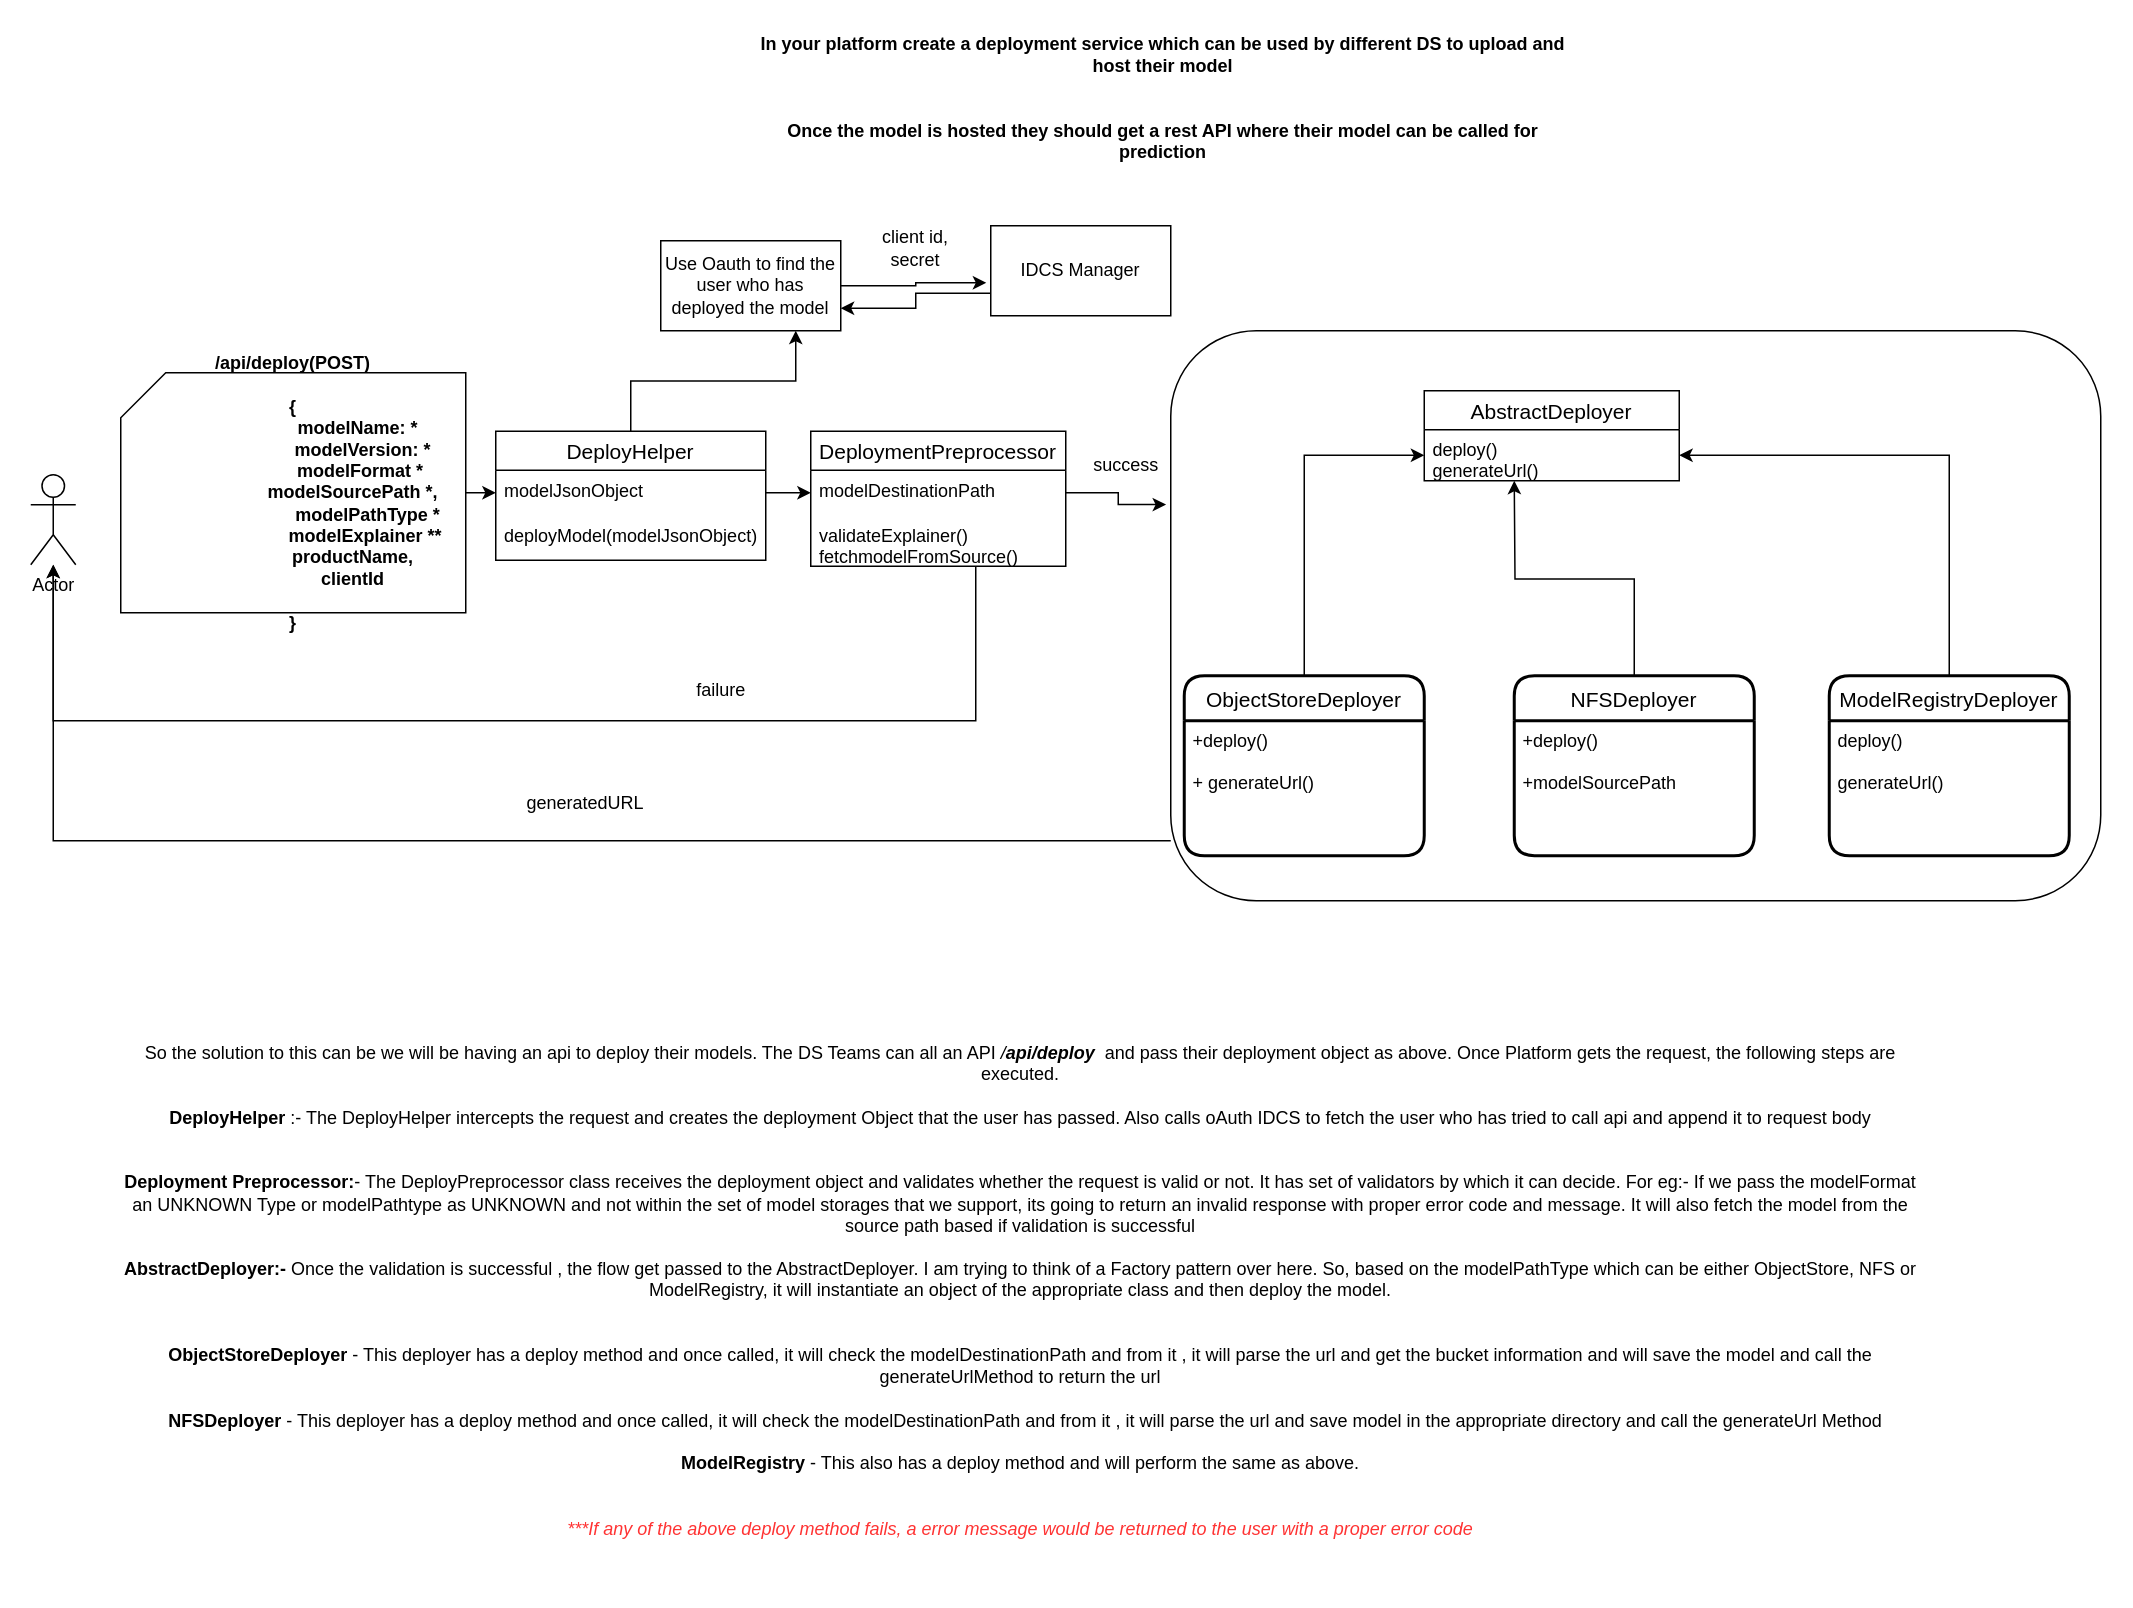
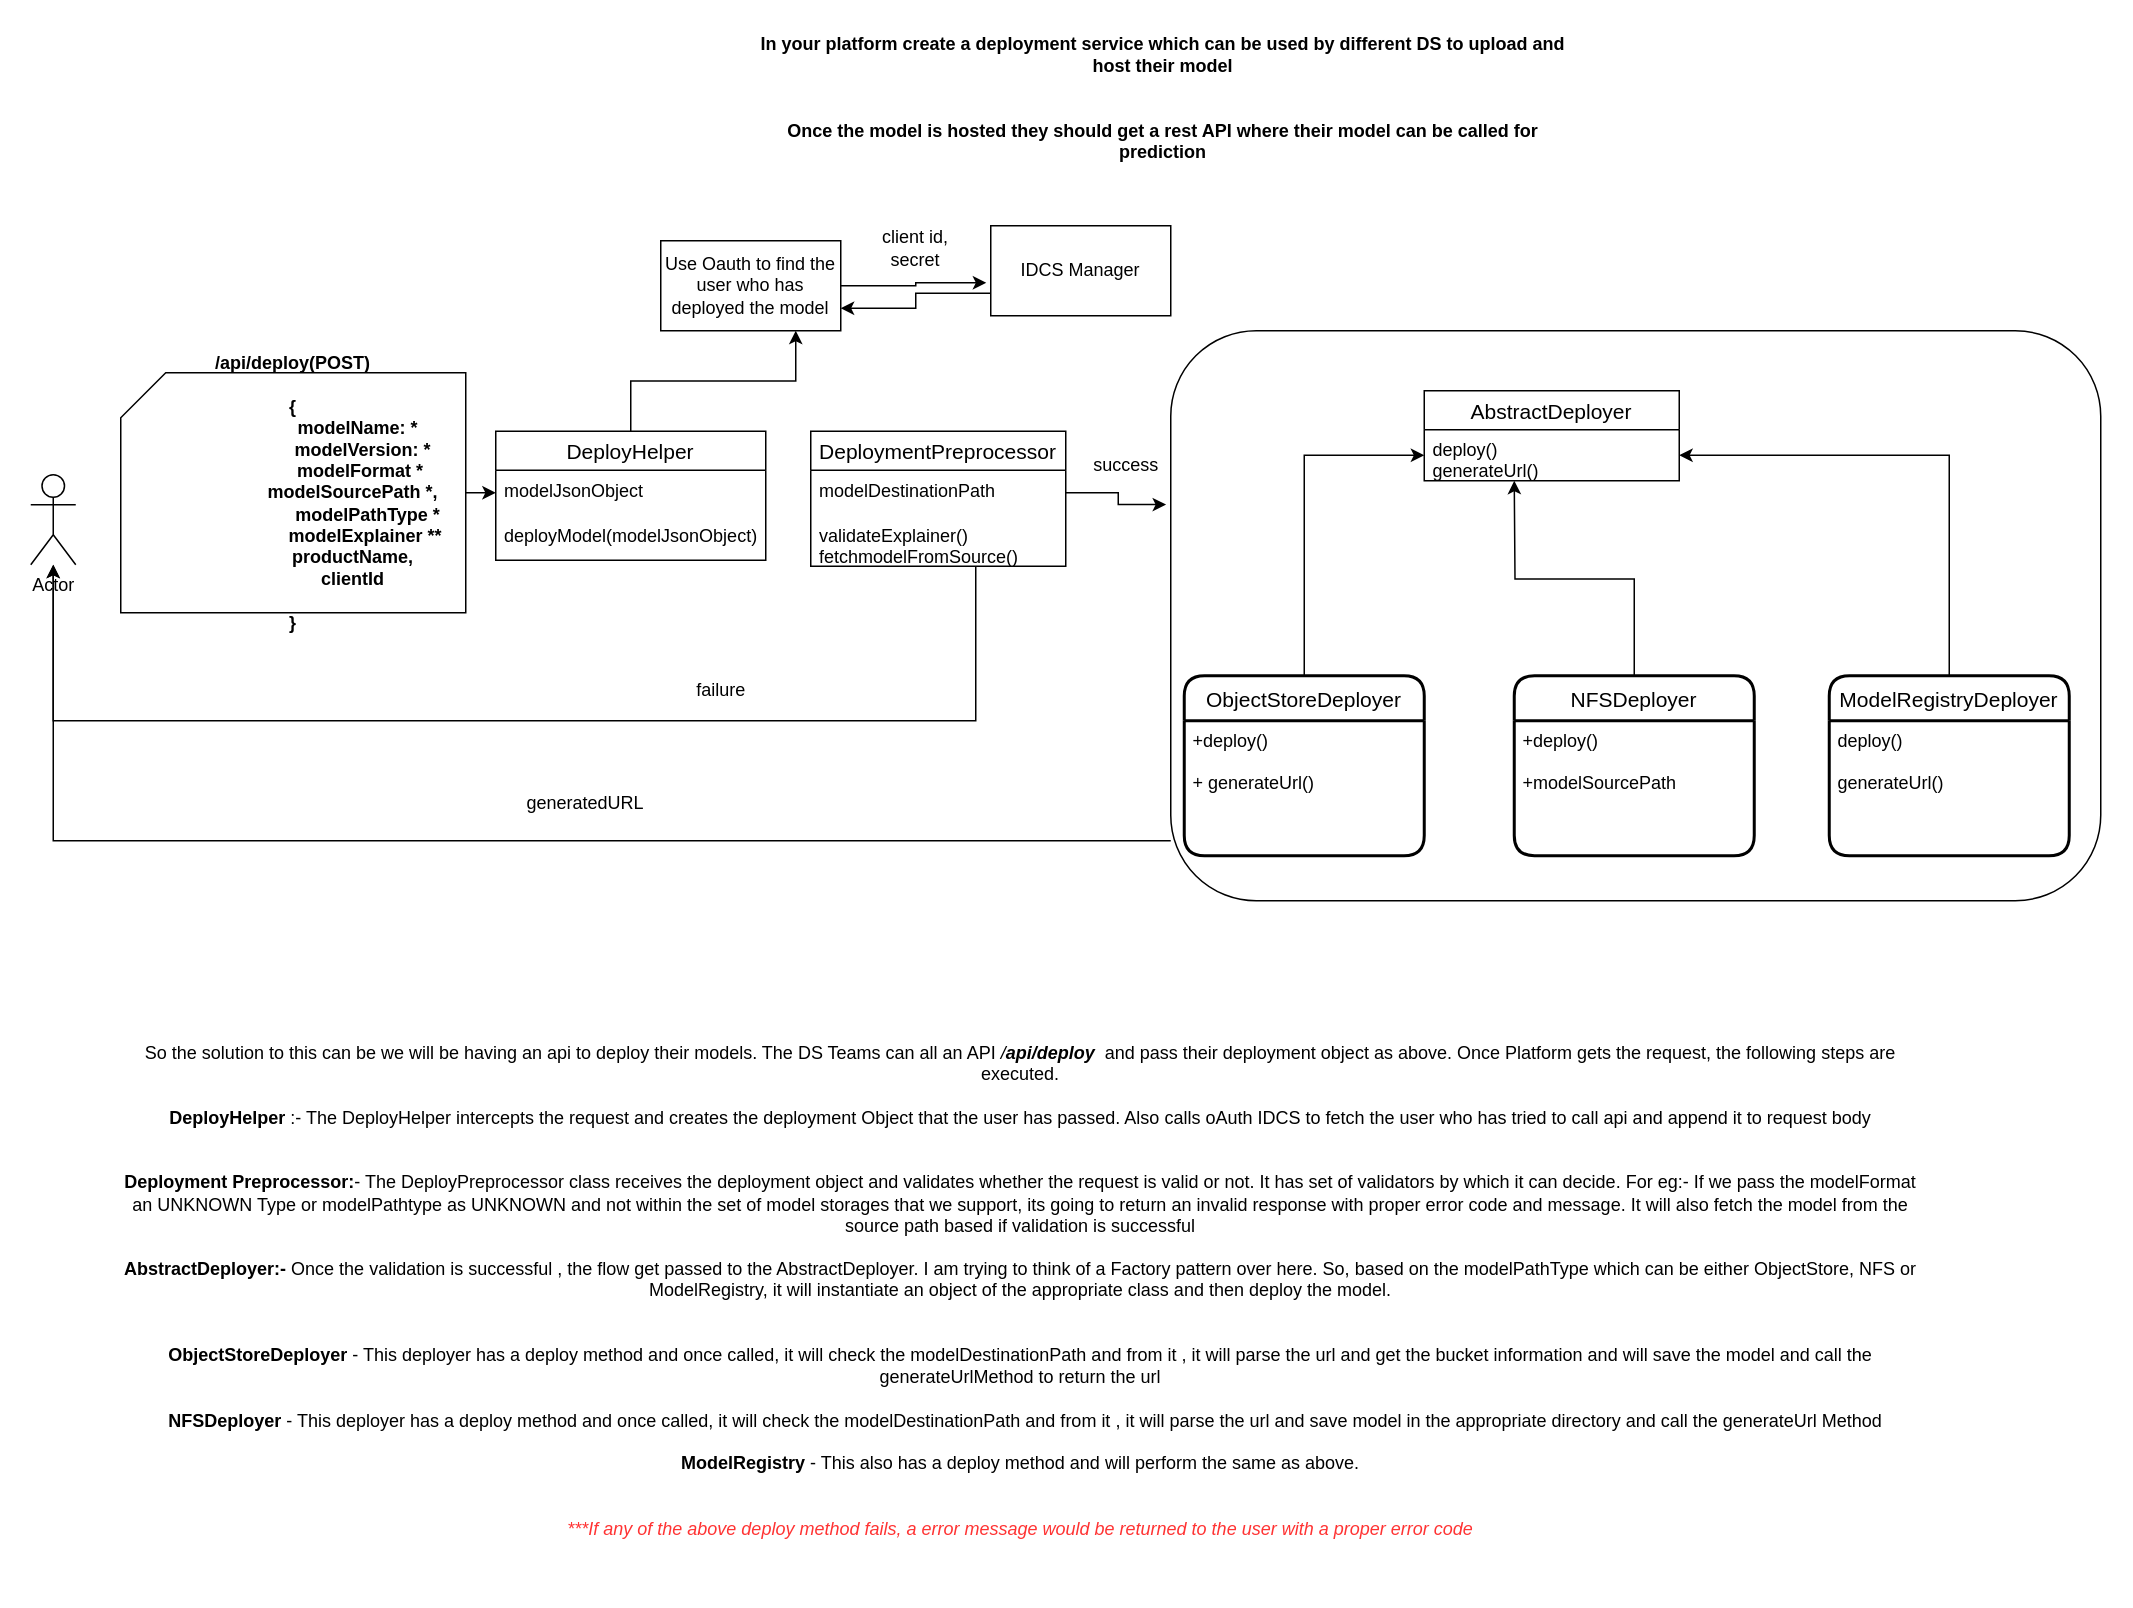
edge "modelJsonObject" -> "modelDestinationPath": removed
